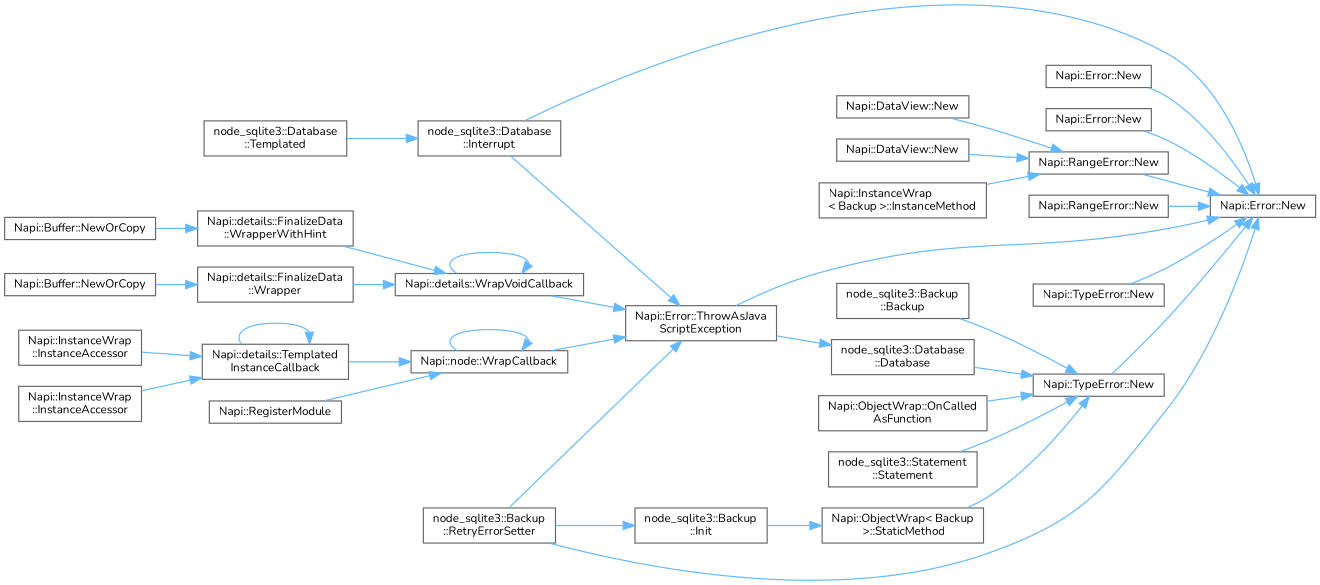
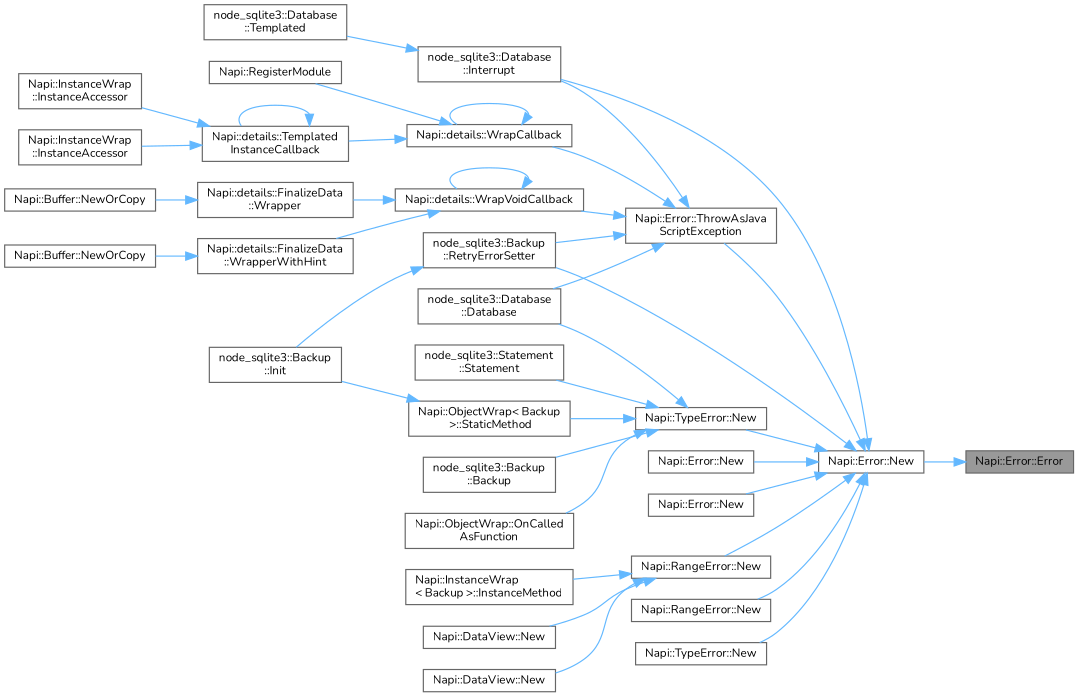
edge "Napi::Error::ThrowAsJava ScriptException" -> "node_sqlite3::Database ::Database": reversed
node "Napi::node::WrapCallback": label "Napi::node::WrapCallback" -> "Napi::details::WrapCallback"
node "Napi::Error::Error": added
edge "node_sqlite3::Backup ::RetryErrorSetter" -> "node_sqlite3::Backup ::Init": reversed
